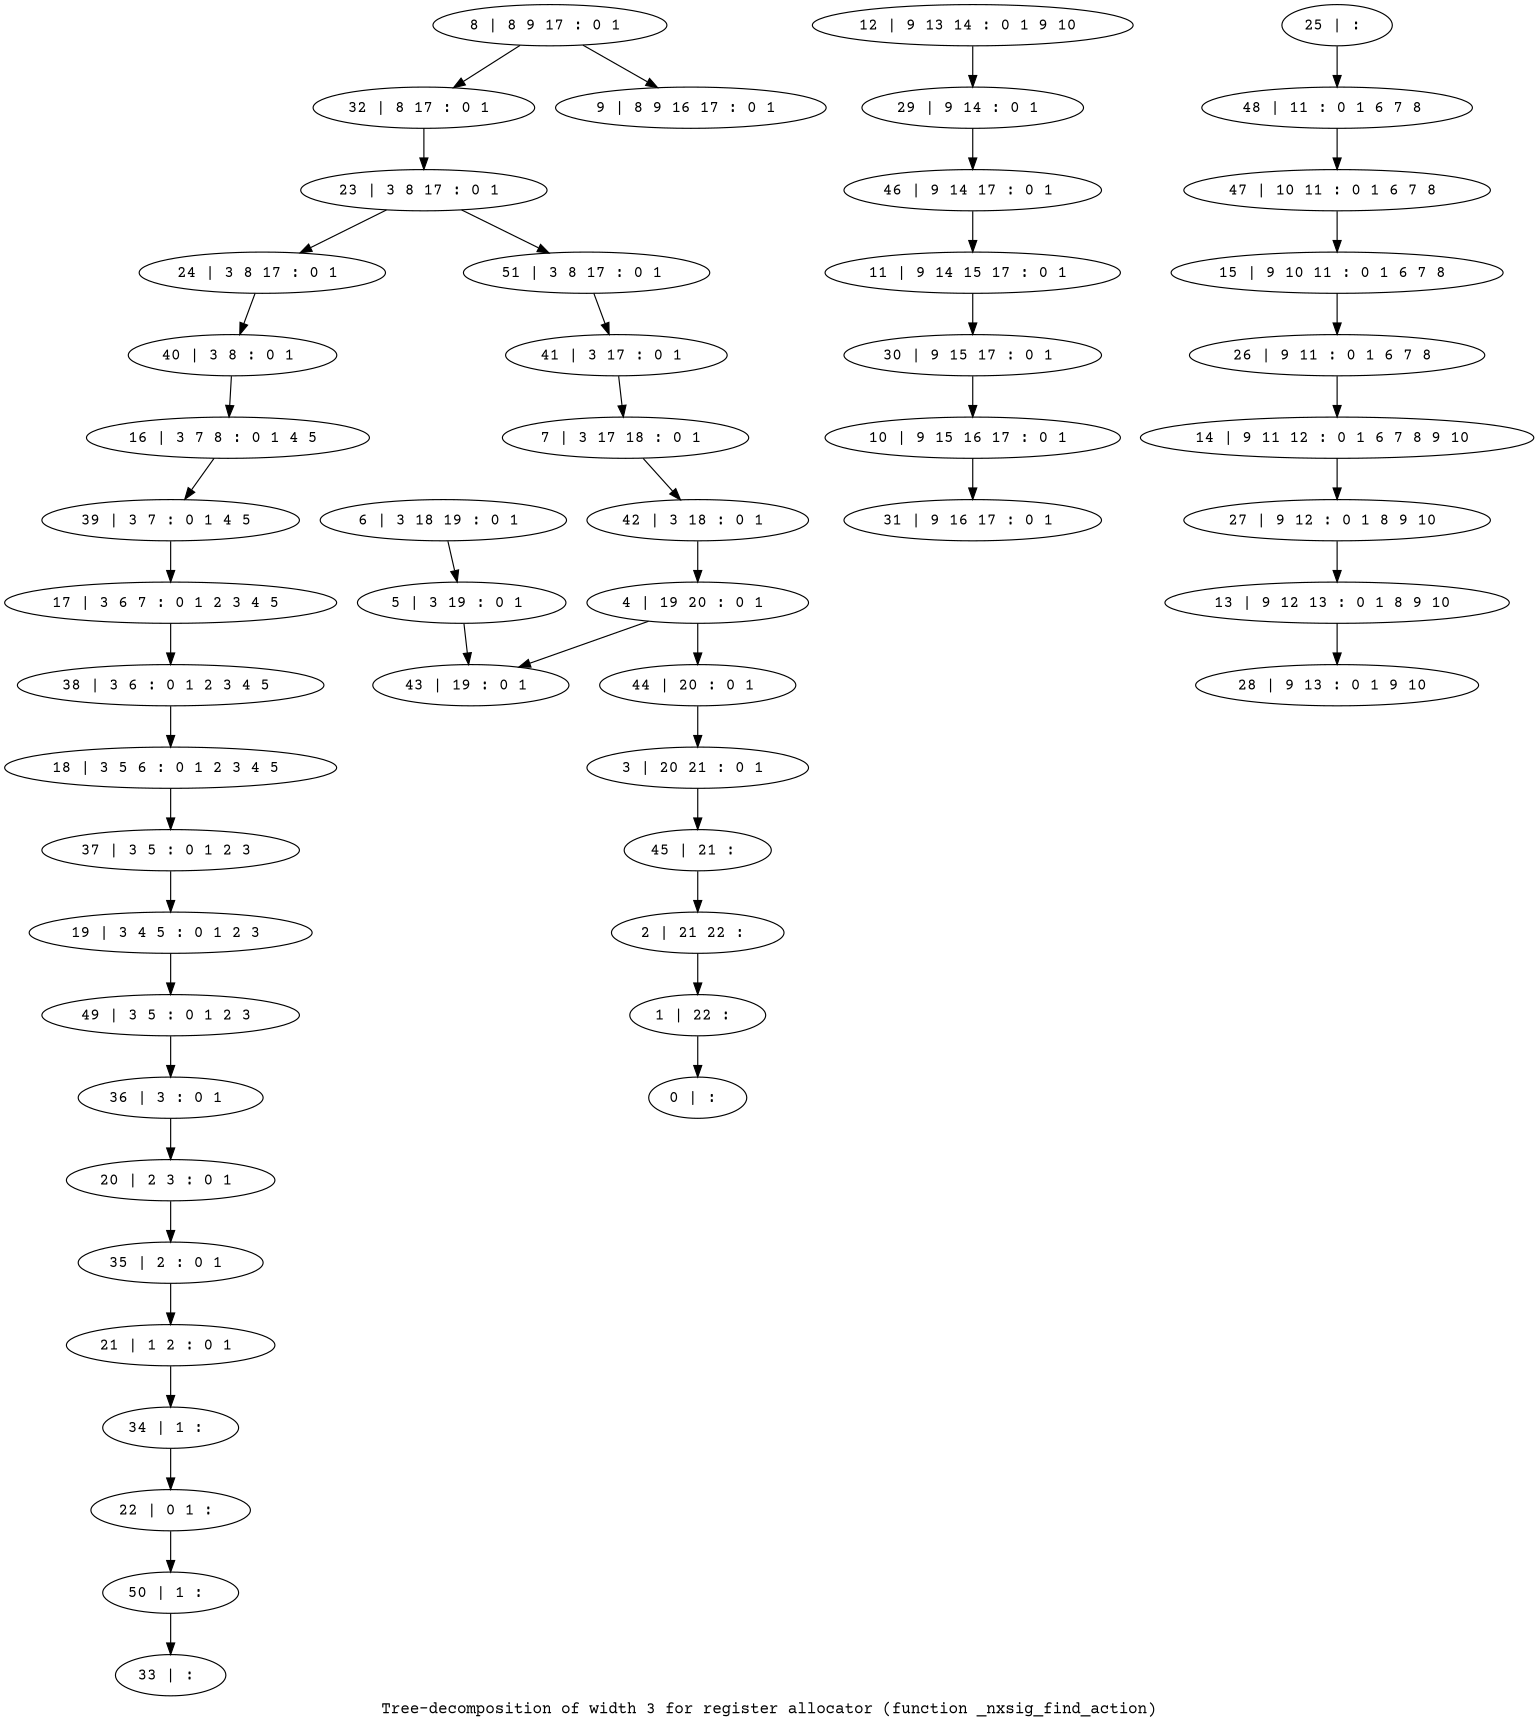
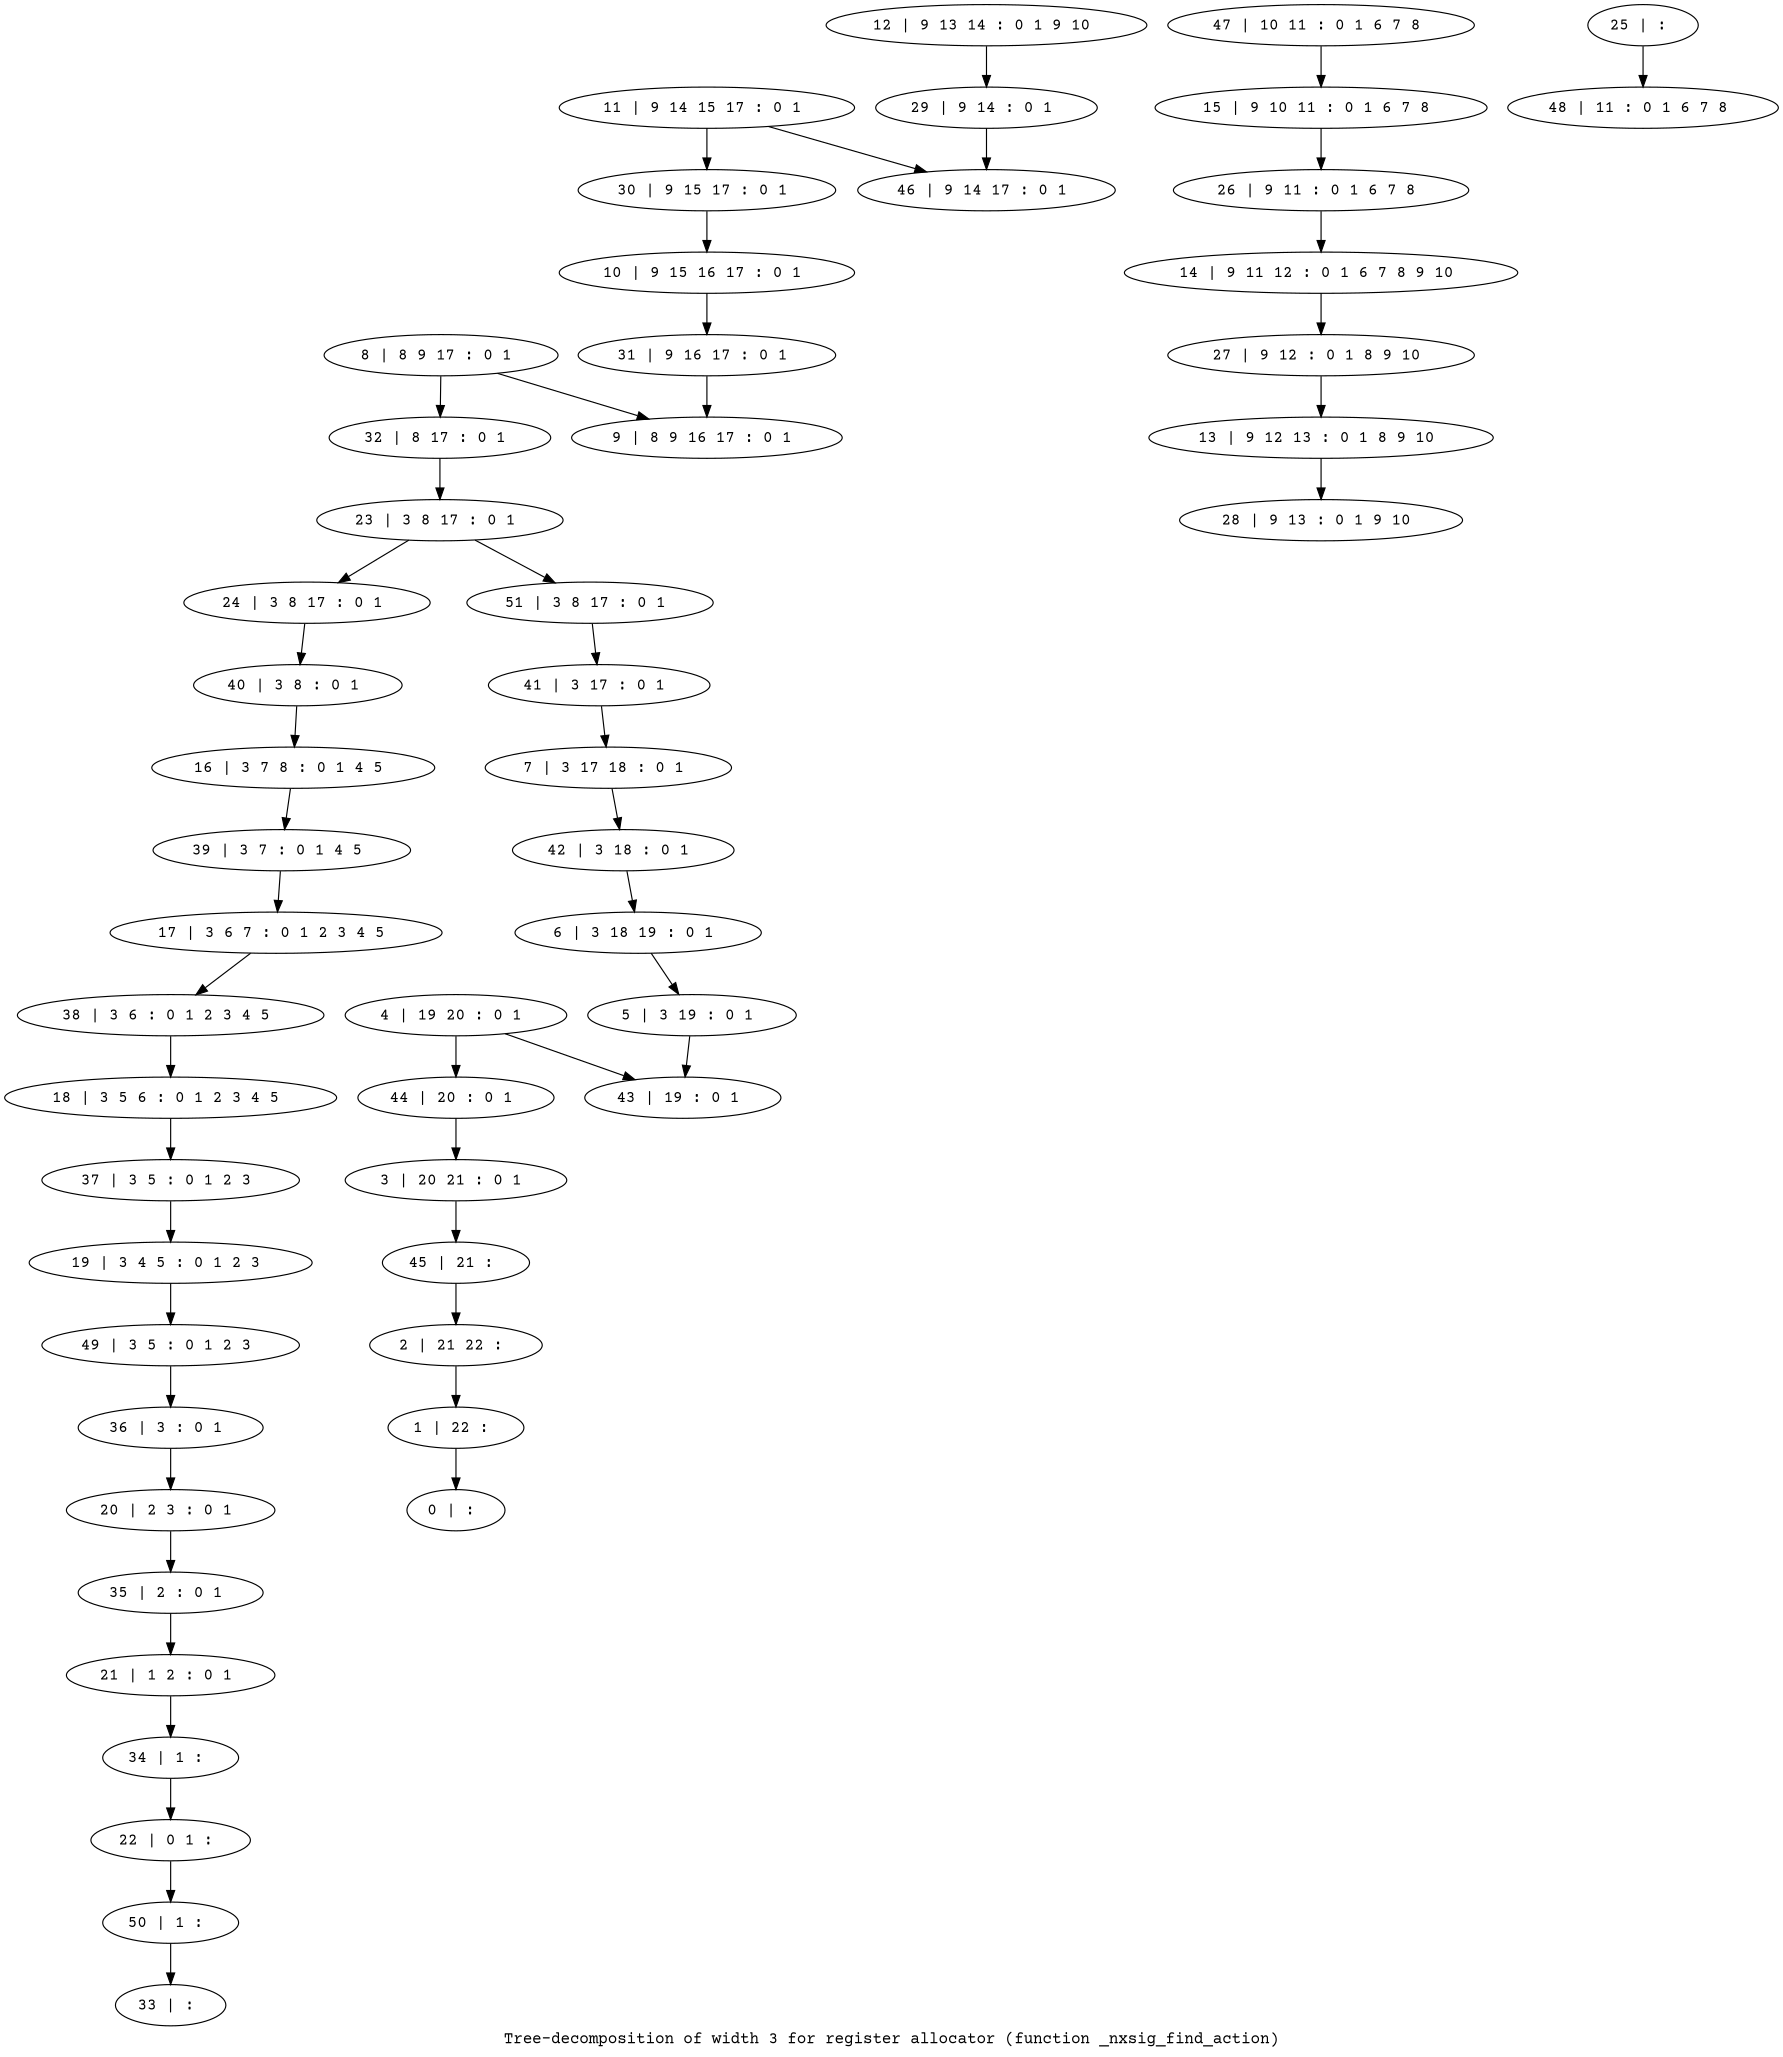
edge "48 | 11 : 0 1 6 7 8" -> "47 | 10 11 : 0 1 6 7 8": removed
edge "46 | 9 14 17 : 0 1" -> "11 | 9 14 15 17 : 0 1": reversed
edge "31 | 9 16 17 : 0 1" -> "9 | 8 9 16 17 : 0 1": added
edge "42 | 3 18 : 0 1" -> "4 | 19 20 : 0 1": now "42 | 3 18 : 0 1" -> "6 | 3 18 19 : 0 1"
